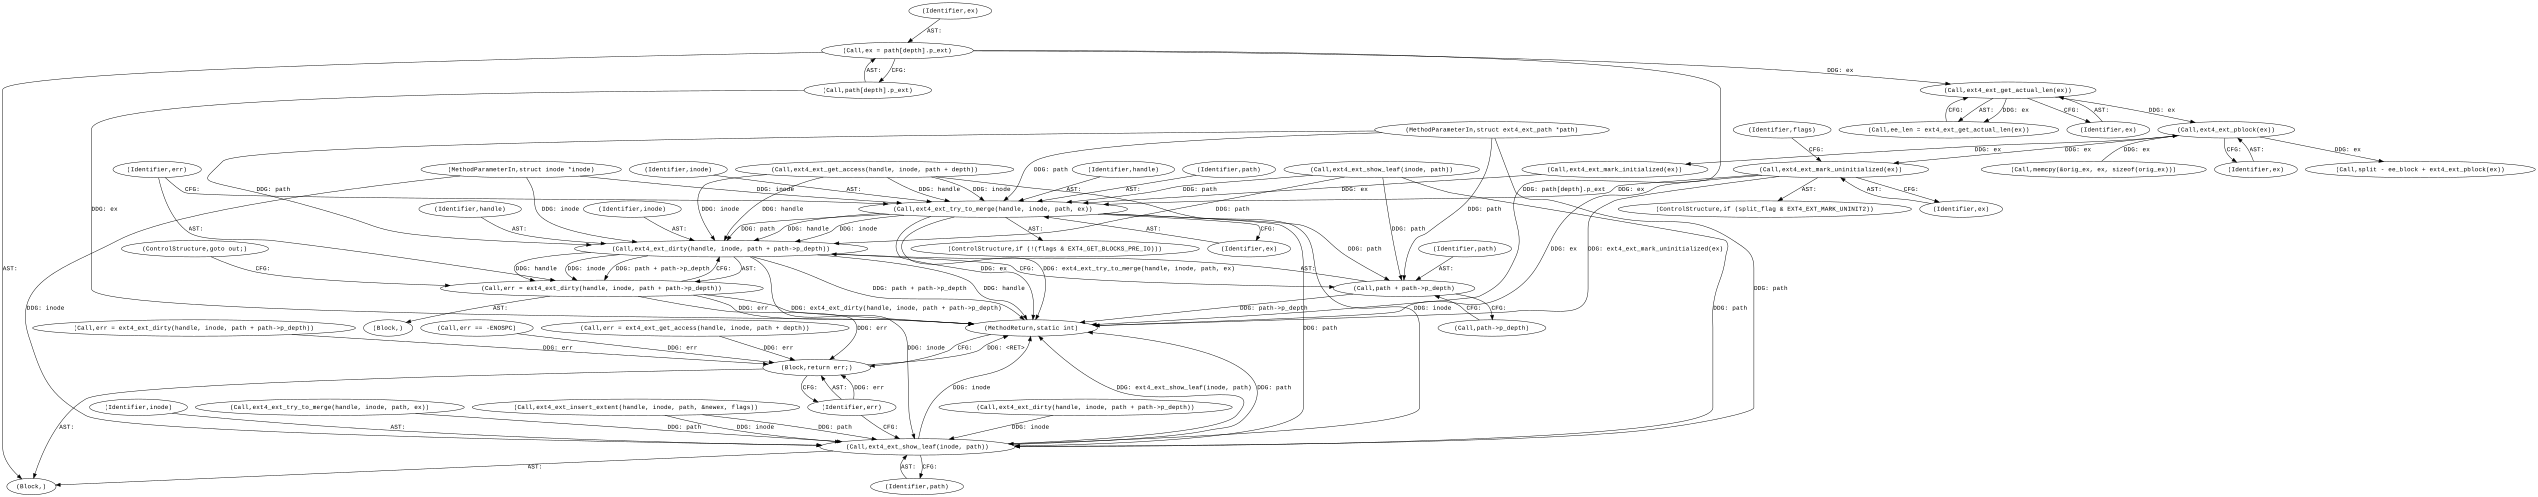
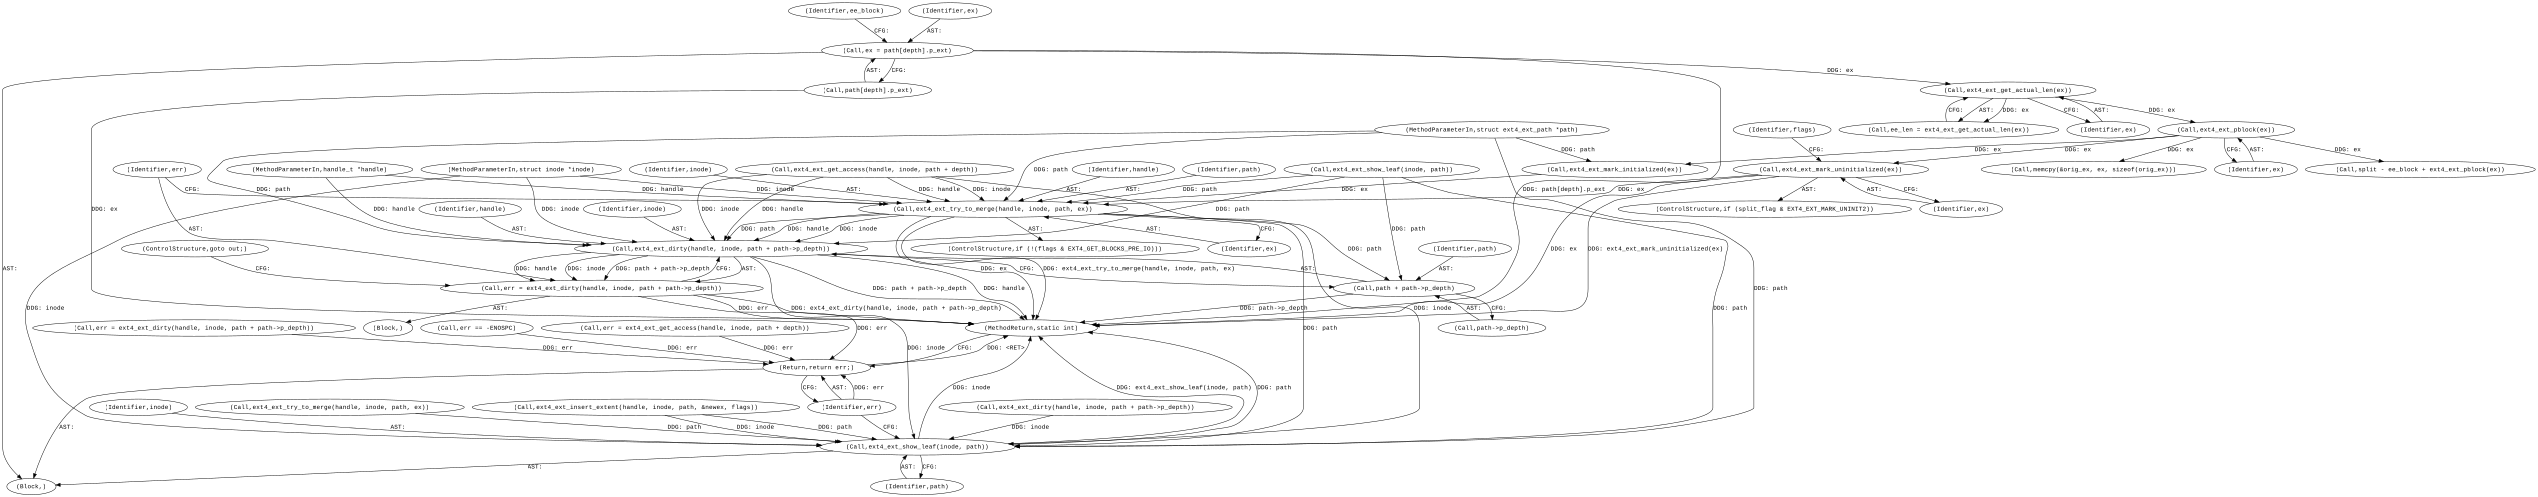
node "(Identifier,ee_block)": added
edge "(Call,memcpy(&orig_ex, ex, sizeof(orig_ex)))" -> "(Call,ext4_ext_pblock(ex))": reversed
node "(MethodParameterIn,handle_t *handle)": added
edge "(MethodParameterIn,struct ext4_ext_path *path)" -> "(Call,path + path->p_depth)": now "(MethodParameterIn,struct ext4_ext_path *path)" -> "(Call,ext4_ext_mark_initialized(ex))"
edge "(Call,path->p_depth)" -> "(Call,path + path->p_depth)": label "CFG: " -> "AST: "
node "(Block,return err;)": label "(Block,return err;)" -> "(Return,return err;)"
